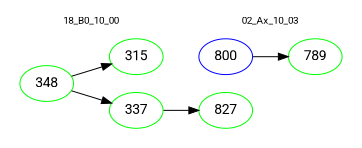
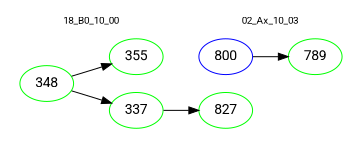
node "315": label "315" -> "355"
